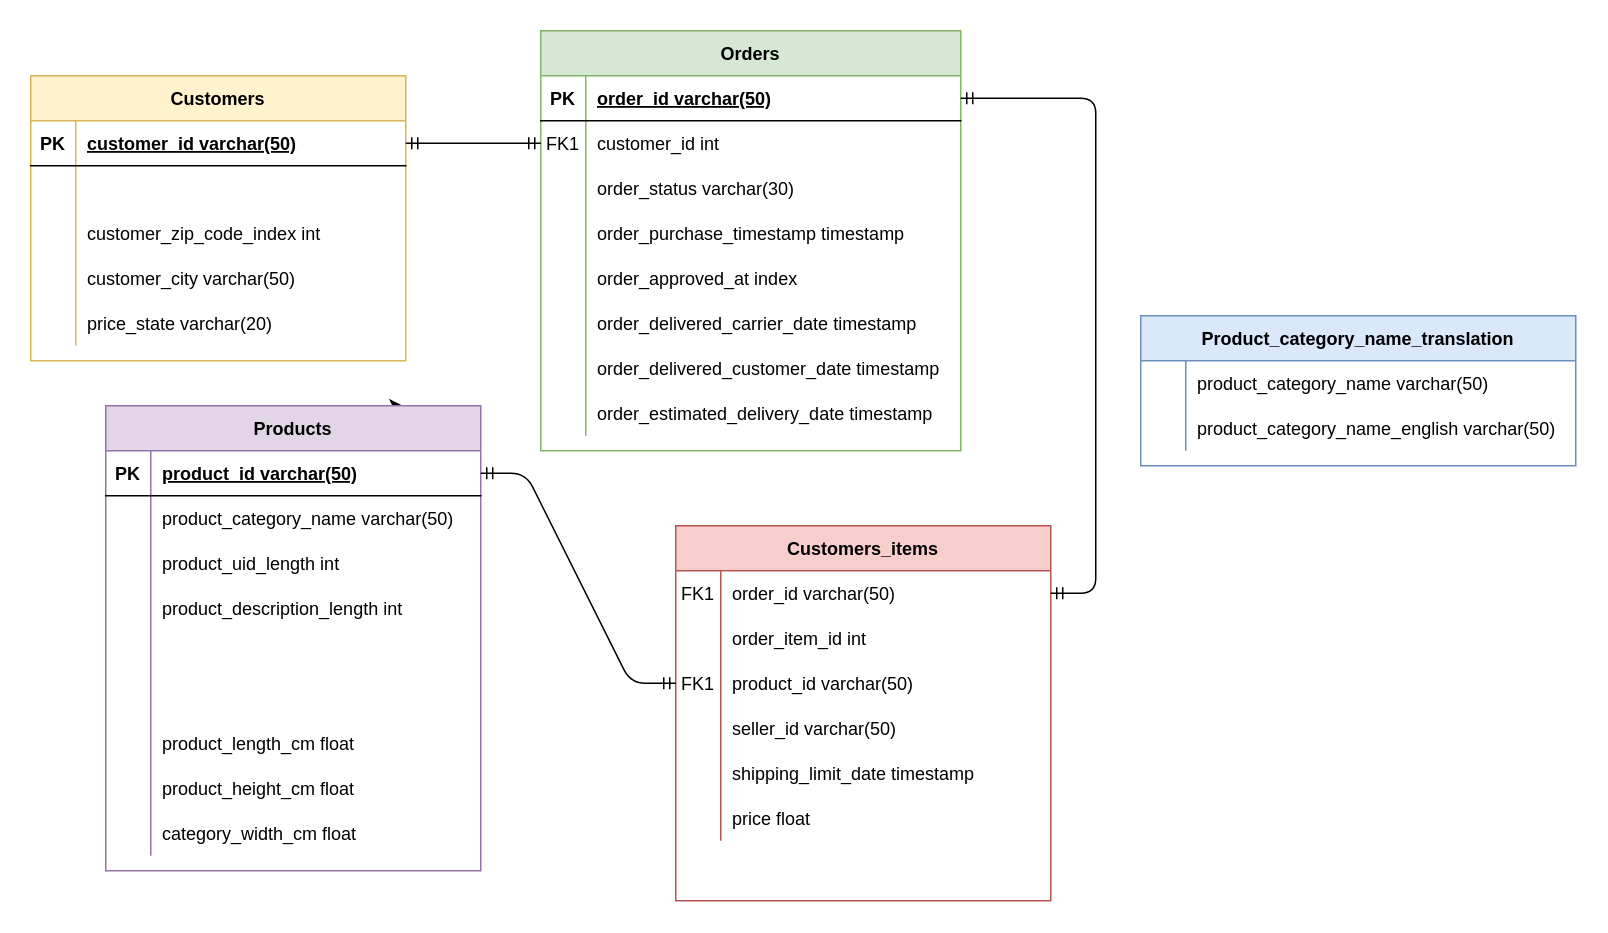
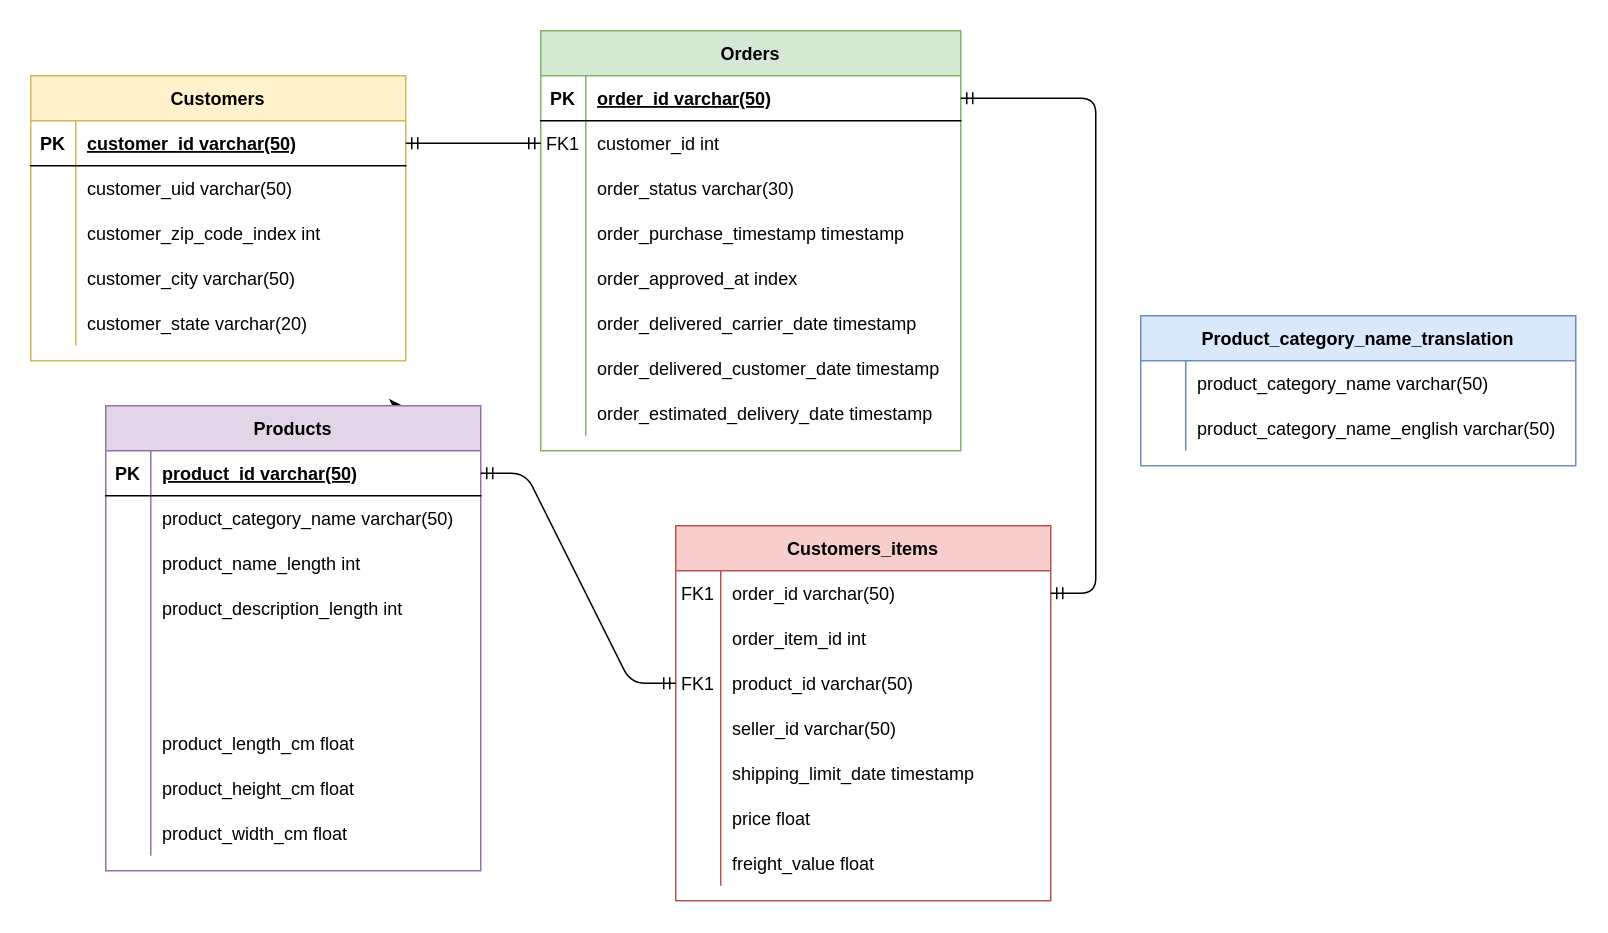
node "customer_uid varchar(50)": added
node "price_state varchar(20)": label "price_state varchar(20)" -> "customer_state varchar(20)"
node "product_uid_length int": label "product_uid_length int" -> "product_name_length int"
node "category_width_cm float": label "category_width_cm float" -> "product_width_cm float"
node "freight_value float": added
